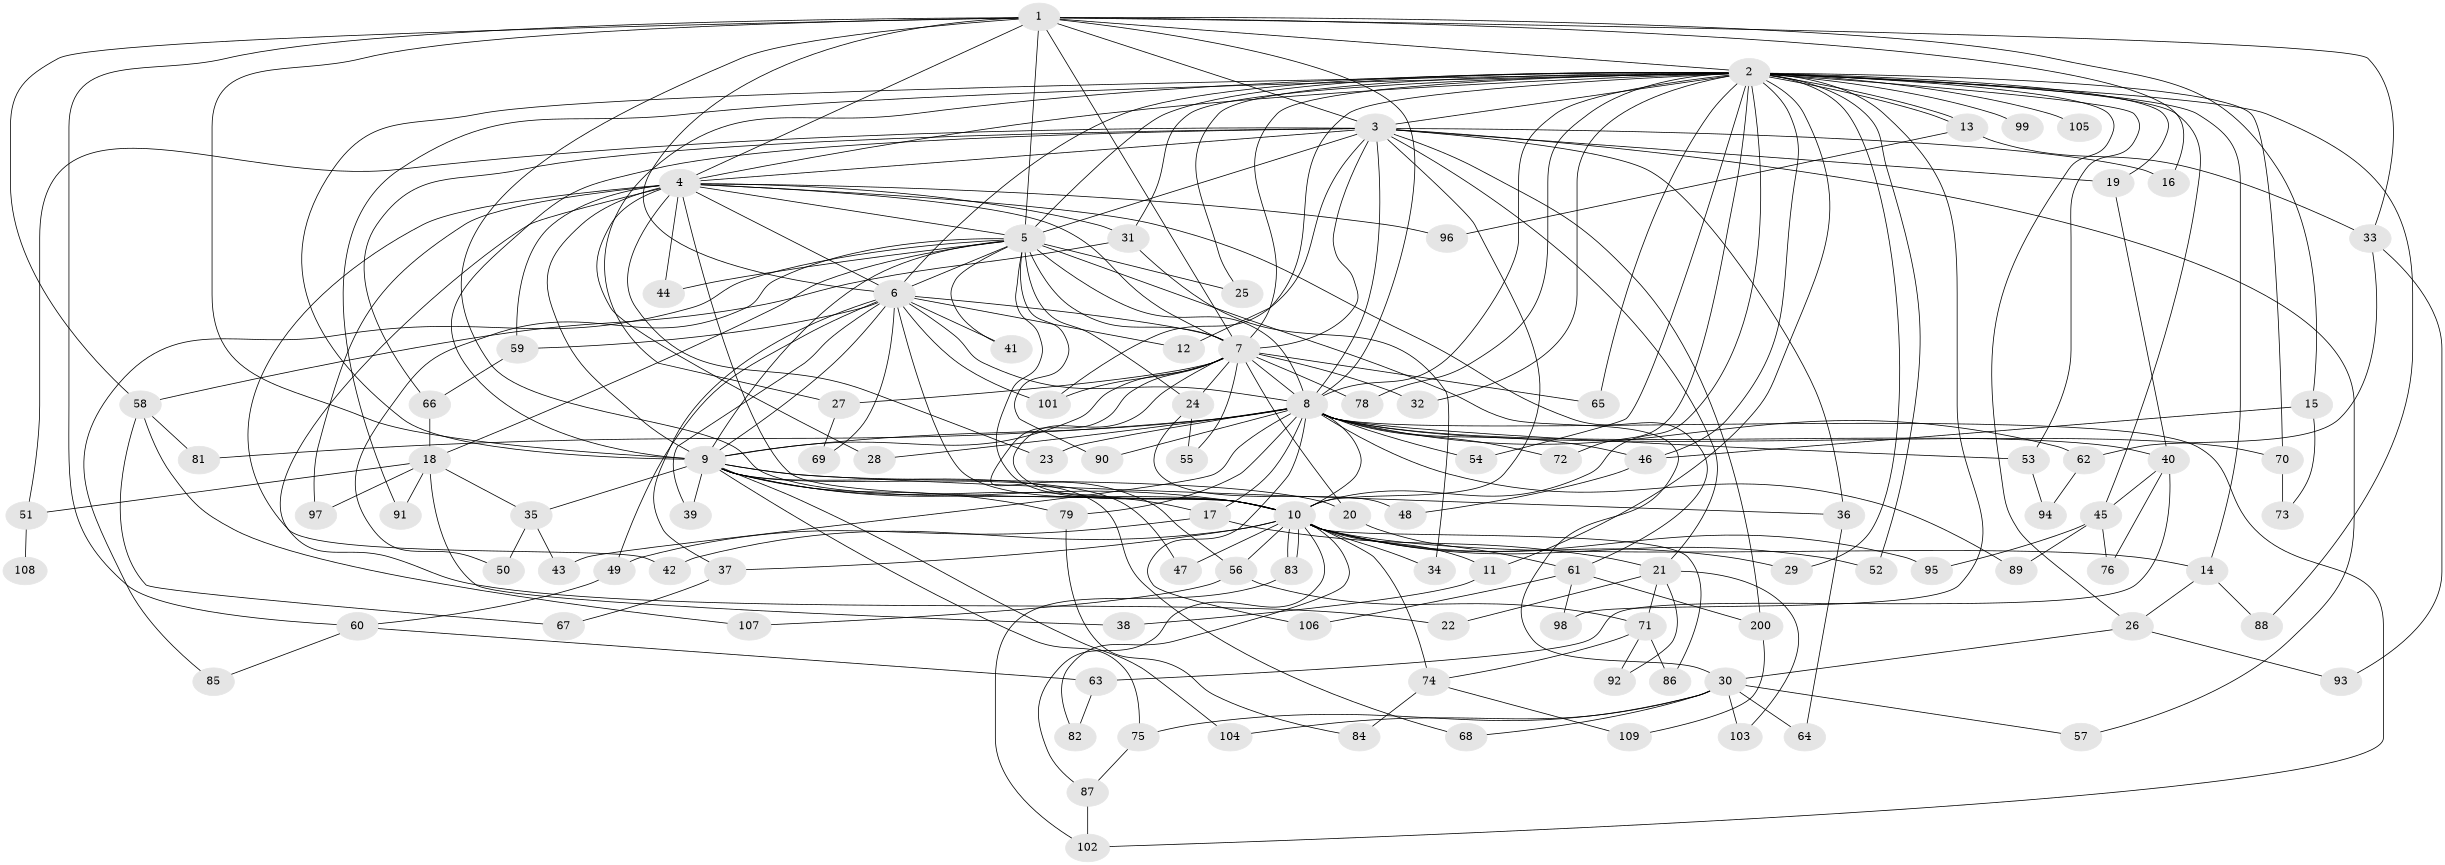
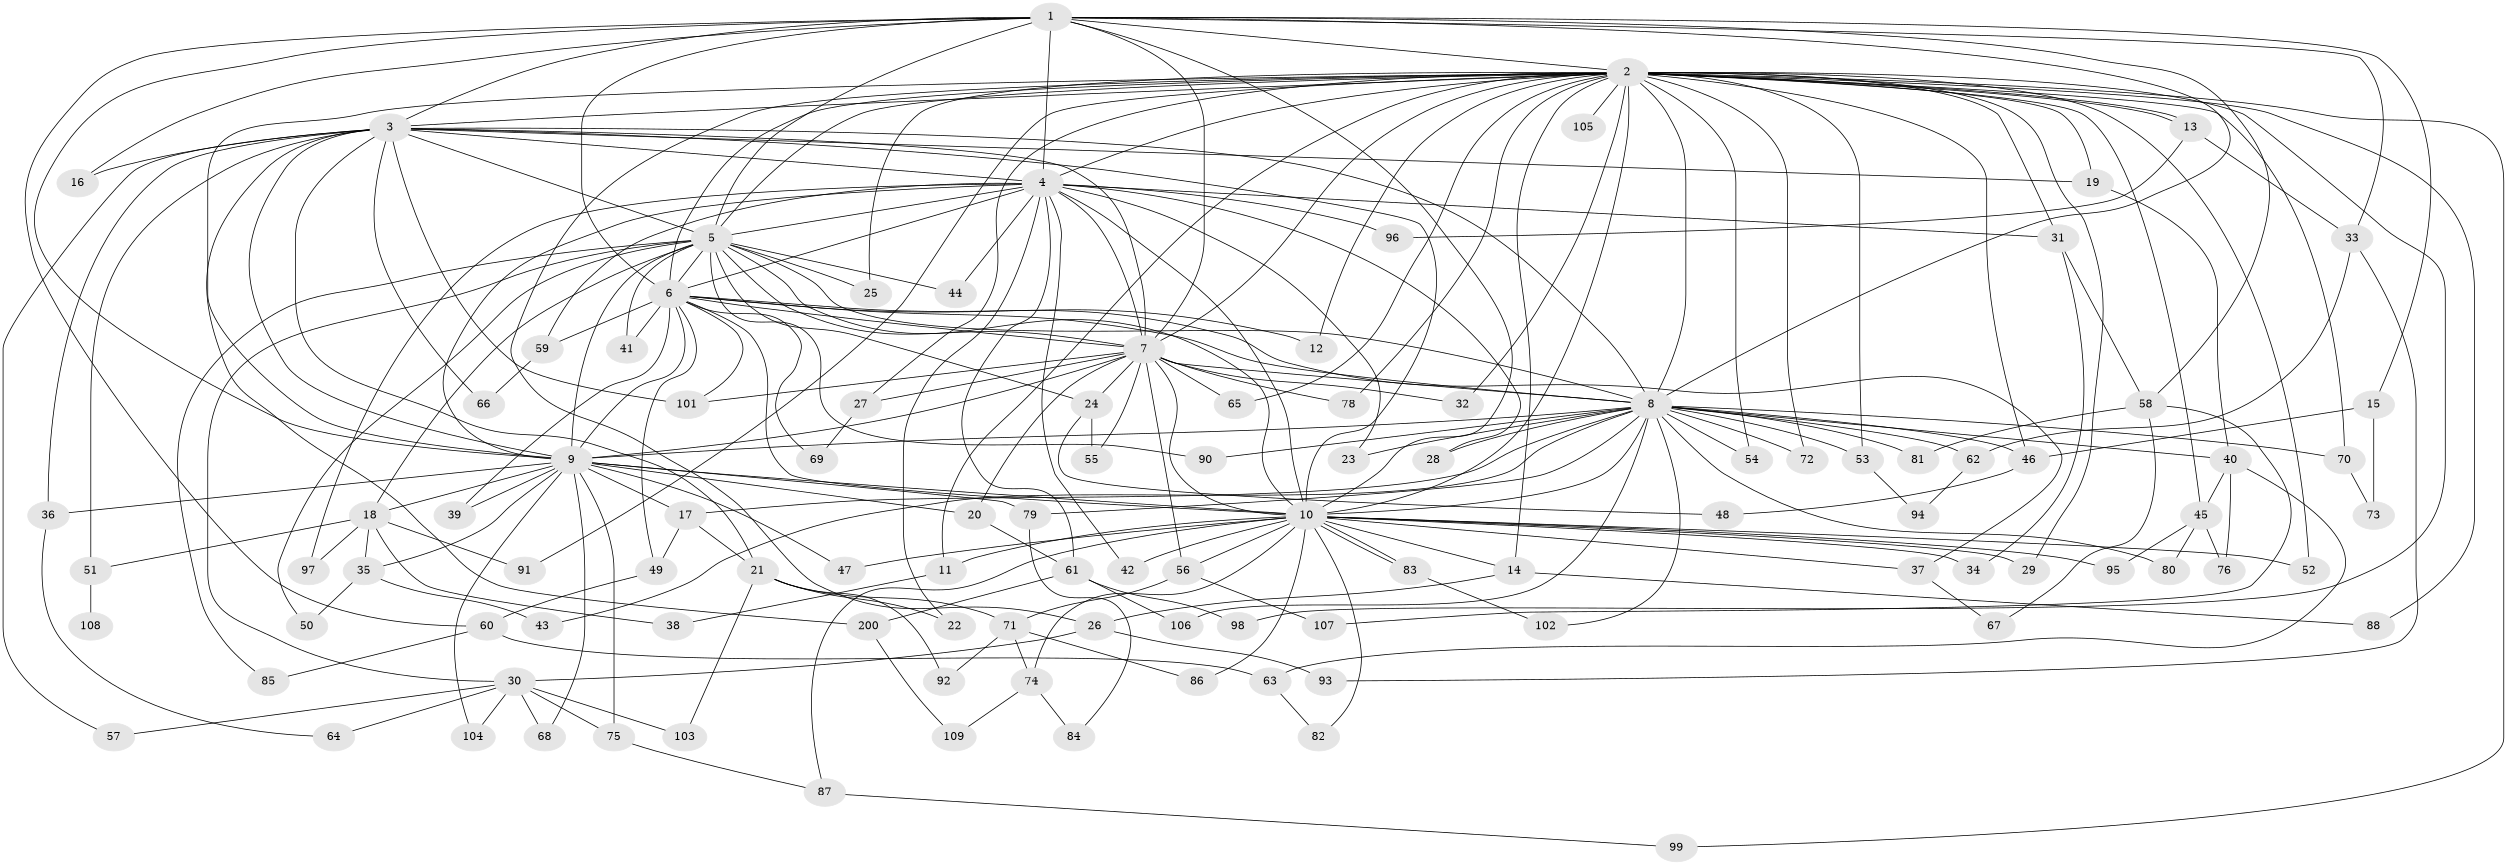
edge "66" -- "18": now "9" -- "18"
node "89": label "89" -> "80"
edge "87" -- "102": now "87" -- "99"
